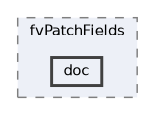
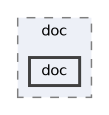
cluster "fvPatchFields": label "fvPatchFields" -> "doc"
